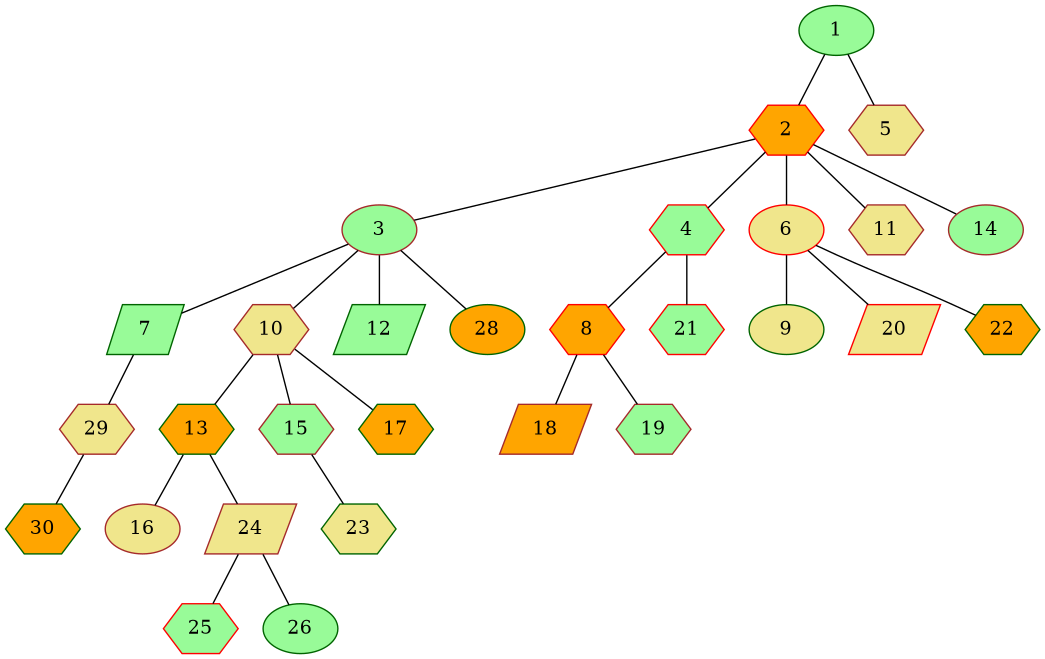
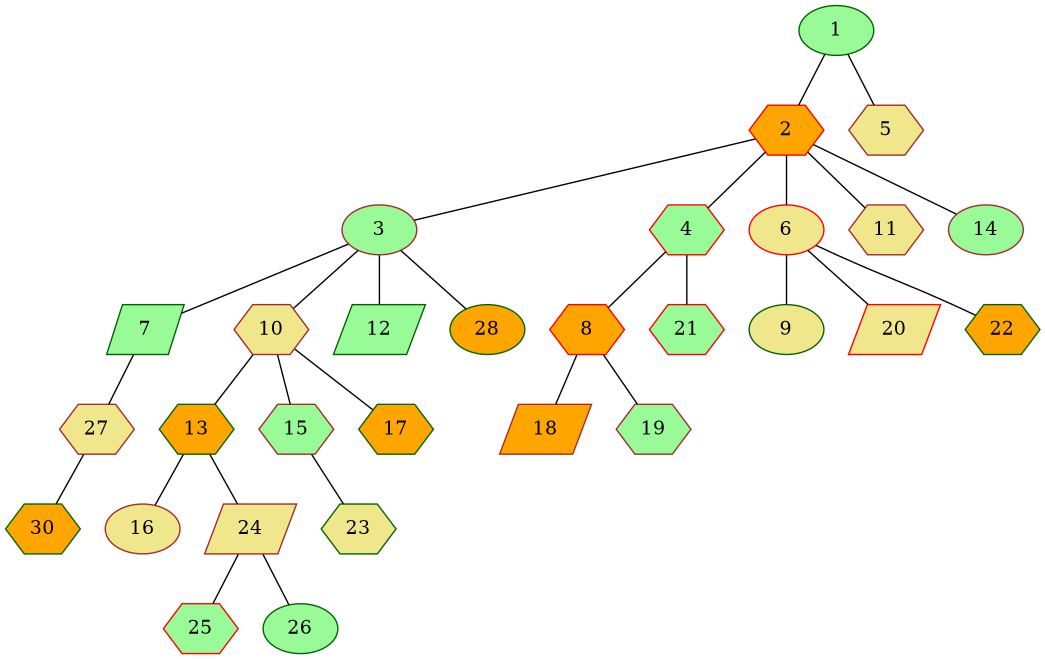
node "29": label "29" -> "27"
